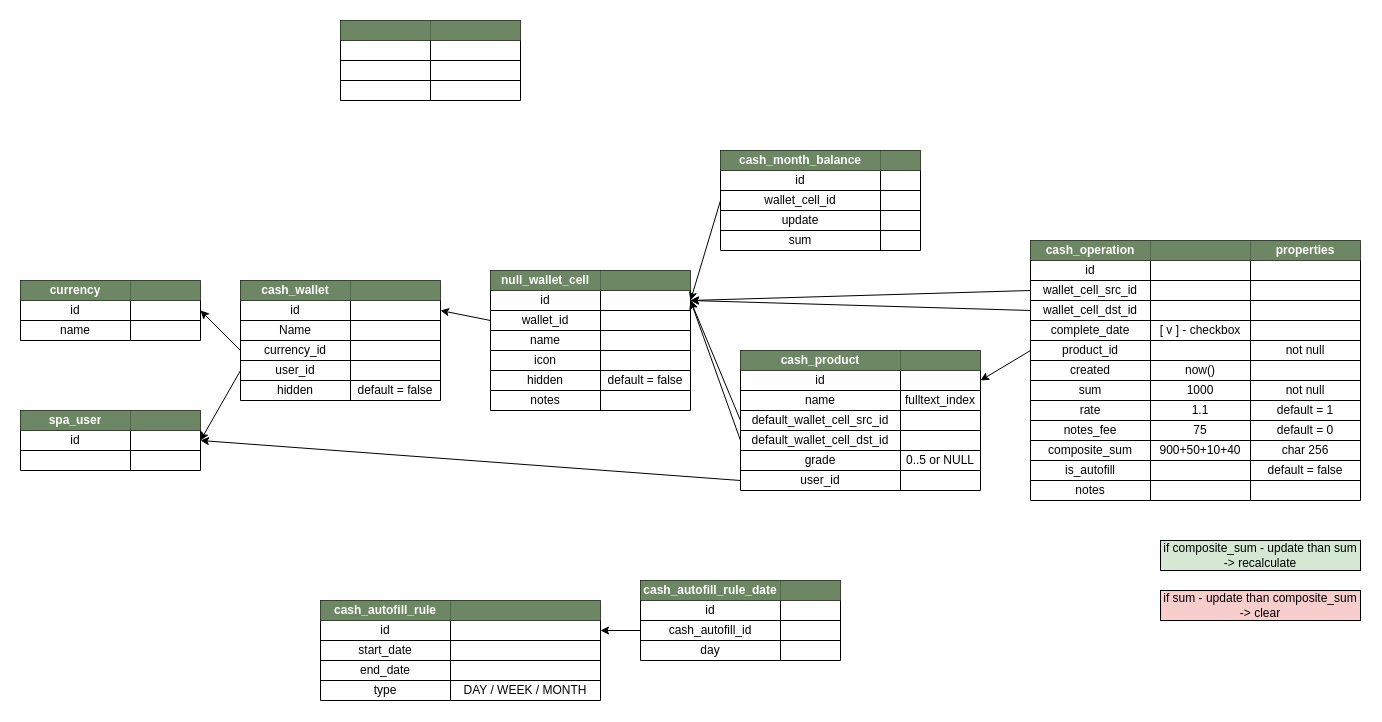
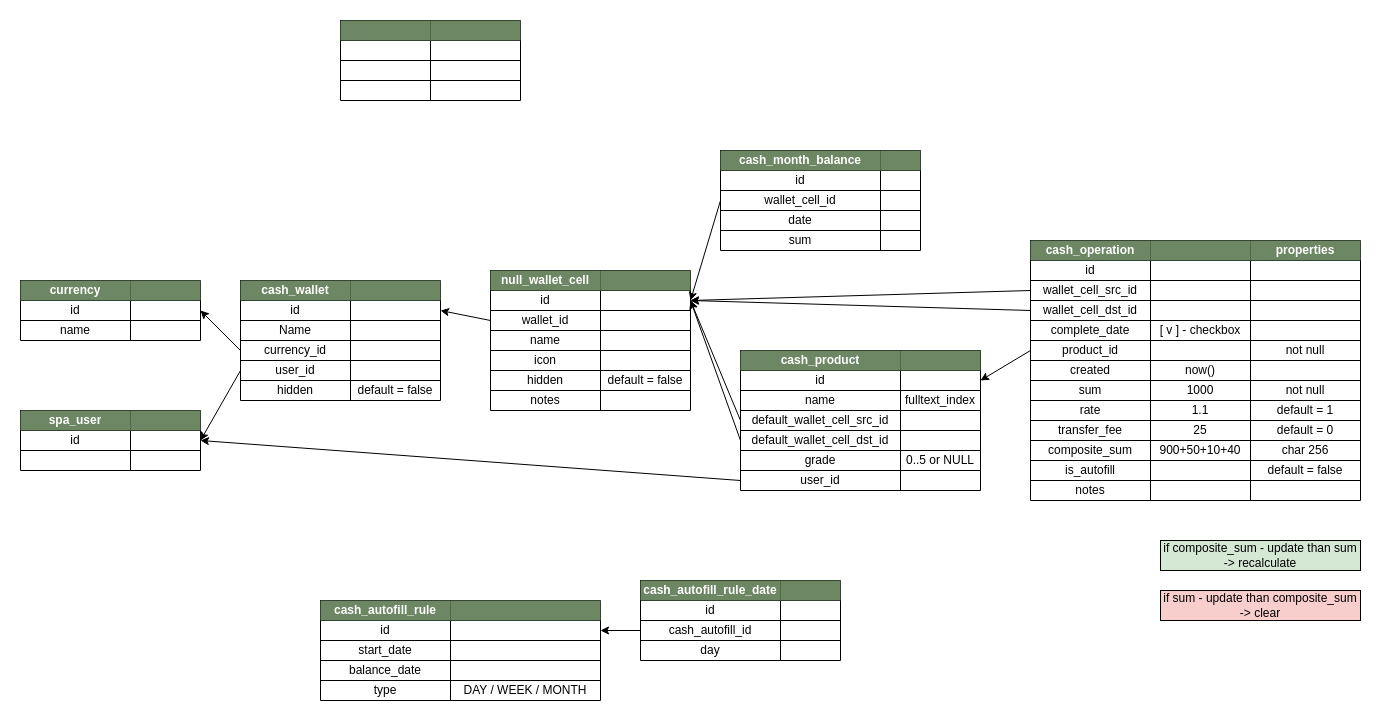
node "update": label "update" -> "date"
node "notes_fee": label "notes_fee" -> "transfer_fee"
node "75": label "75" -> "25"
node "end_date": label "end_date" -> "balance_date"
